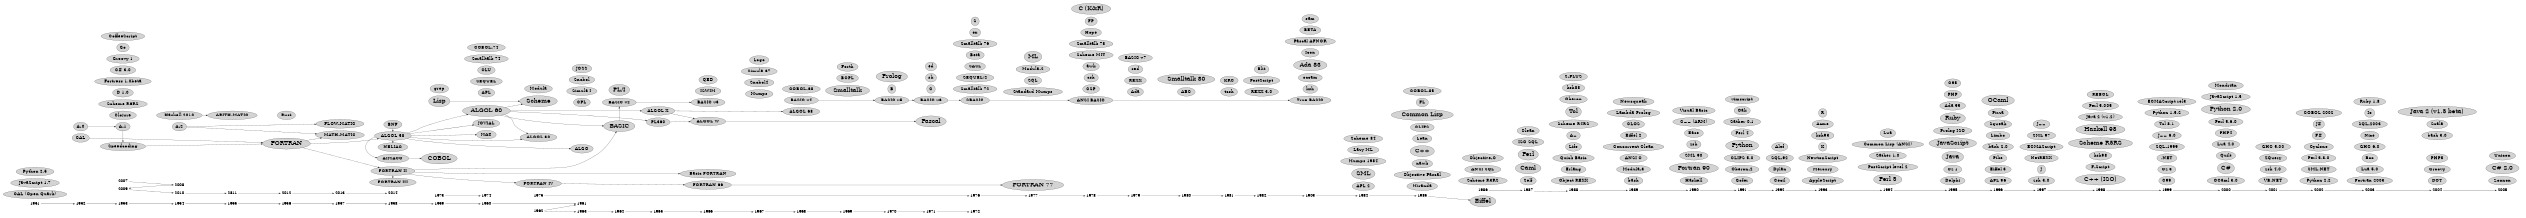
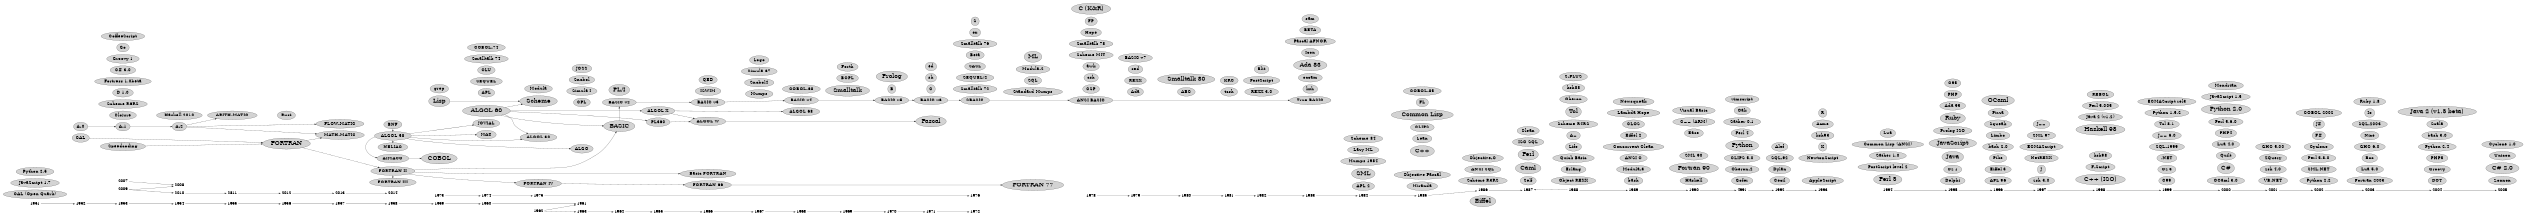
edge "BASIC v3" -> "BASIC v4": added
node "Lambda Prolog": label "Lambda Prolog" -> "Lambda Hope"
edge "Haskell 2010" -> "ARITH-MATIC": now "A-2" -> "ARITH-MATIC"
edge "ALGOL 58" -> "ALGOL 60": removed
edge "A-1" -> "Speedcoding": now "A-1" -> "A-2"
edge "FORTRAN" -> "ALGOL 58": removed
node "Scheme R5RS": removed
node "zsh": removed
node "Cyclone 1.0": added
node "Python 2.4": added
node "nawk": removed
node "Mercury": removed
edge "2008" -> "2009": reversed
node "1991": label "1991" -> "4991"
edge "1993" -> "1994": removed
edge "1987" -> "1988": reversed
edge "1974" -> "1975": added
node "1977": removed
node "1903": label "1903" -> "1983"
edge "1985" -> "Eiffel": now "1985" -> "1986"
